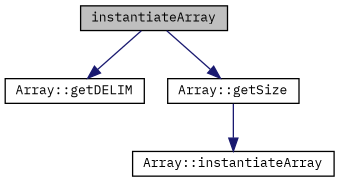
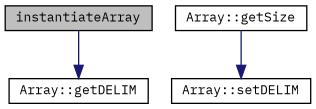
edge "instantiateArray" -> "Array::getSize": removed
node "Array::instantiateArray": label "Array::instantiateArray" -> "Array::setDELIM"
